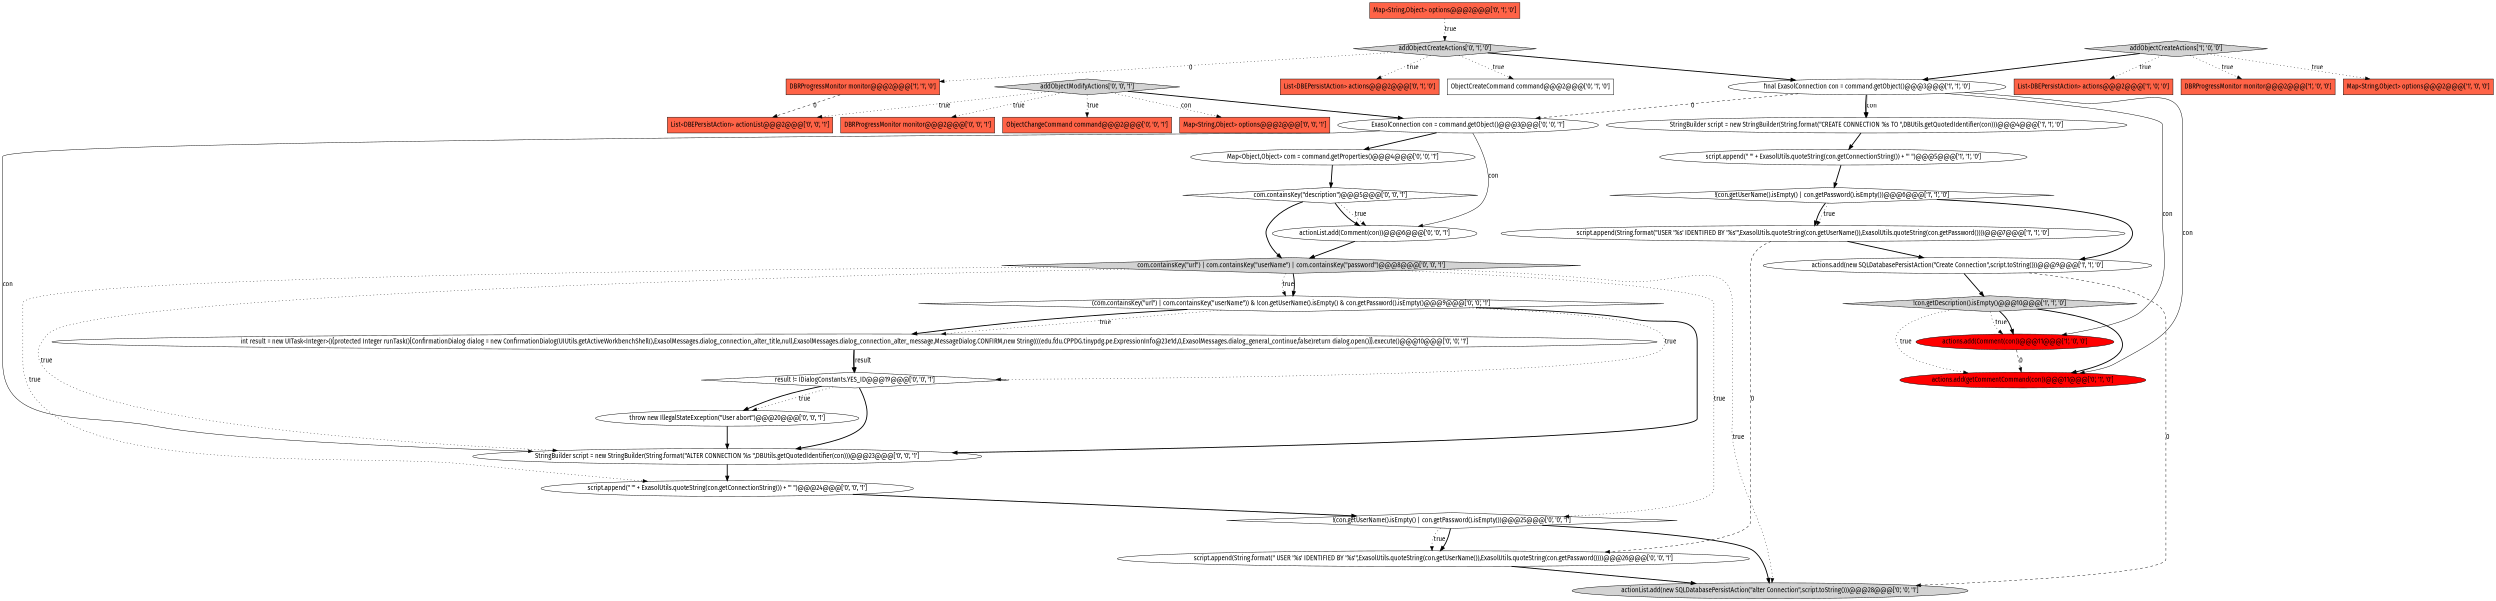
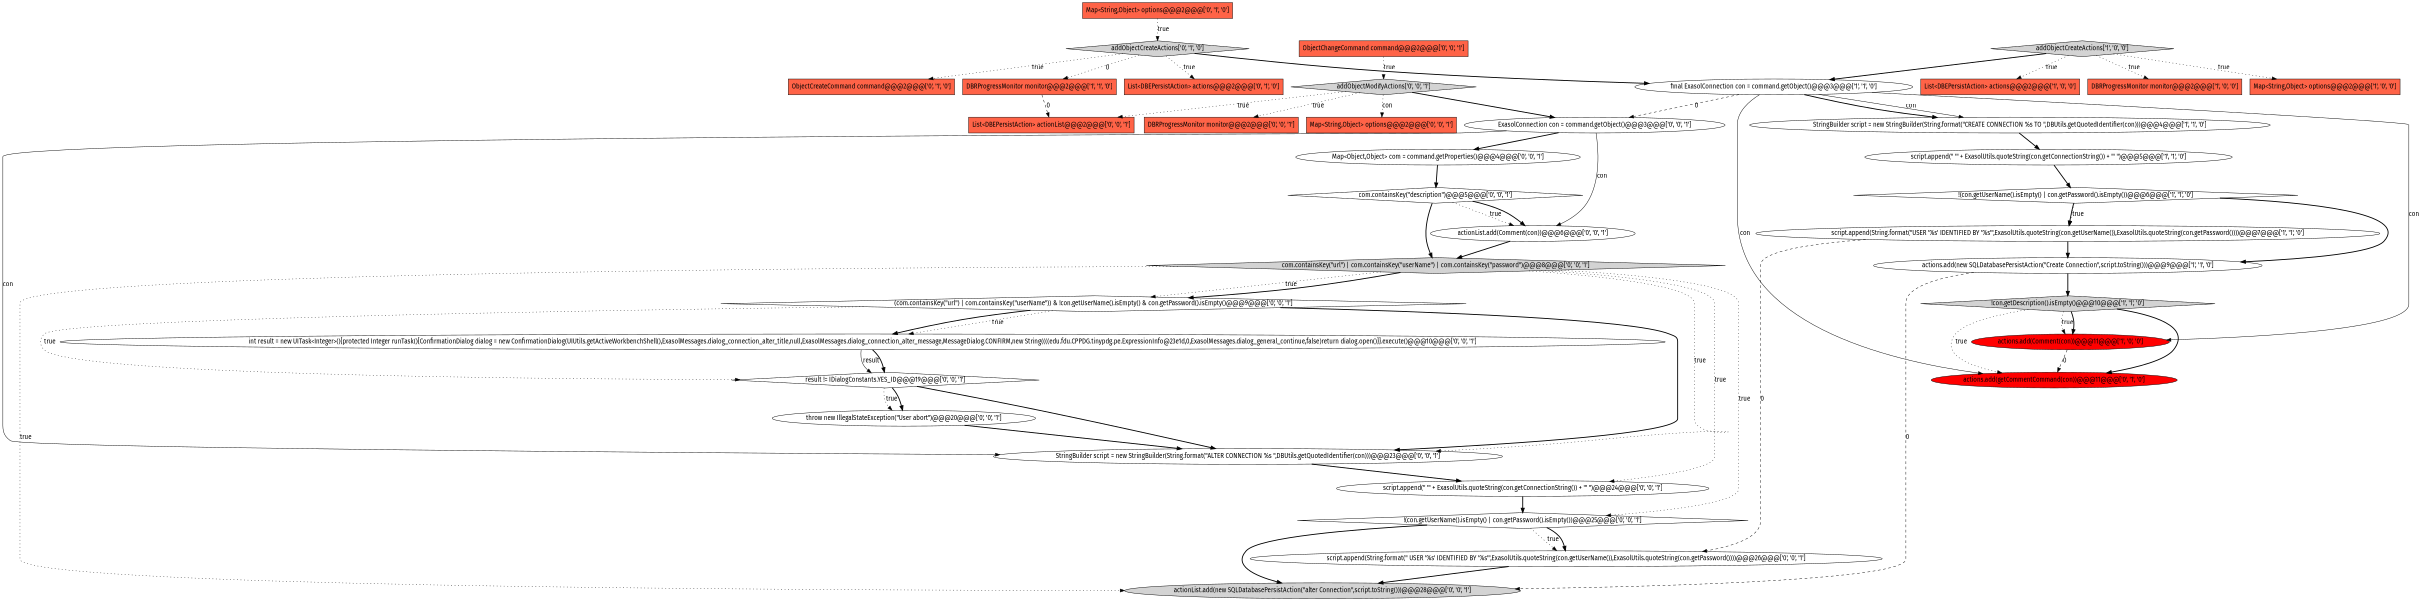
node "ObjectCreateCommand command@@@2@@@['0', '1', '0']": fillcolor white -> tomato
edge "addObjectModifyActions['0', '0', '1']" -> "ObjectChangeCommand command@@@2@@@['0', '0', '1']": reversed
